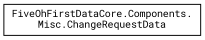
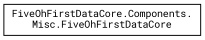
node "FiveOhFirstDataCore.Components. Misc.ChangeRequestData": label "FiveOhFirstDataCore.Components. Misc.ChangeRequestData" -> "FiveOhFirstDataCore.Components. Misc.FiveOhFirstDataCore"
